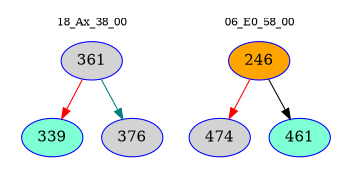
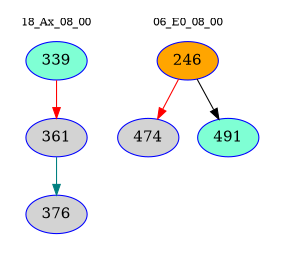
cluster "18_Ax_38_00": label "18_Ax_38_00" -> "18_Ax_08_00"
cluster "06_E0_58_00": label "06_E0_58_00" -> "06_E0_08_00"
edge "361" -> "339": reversed
node "461": label "461" -> "491"
